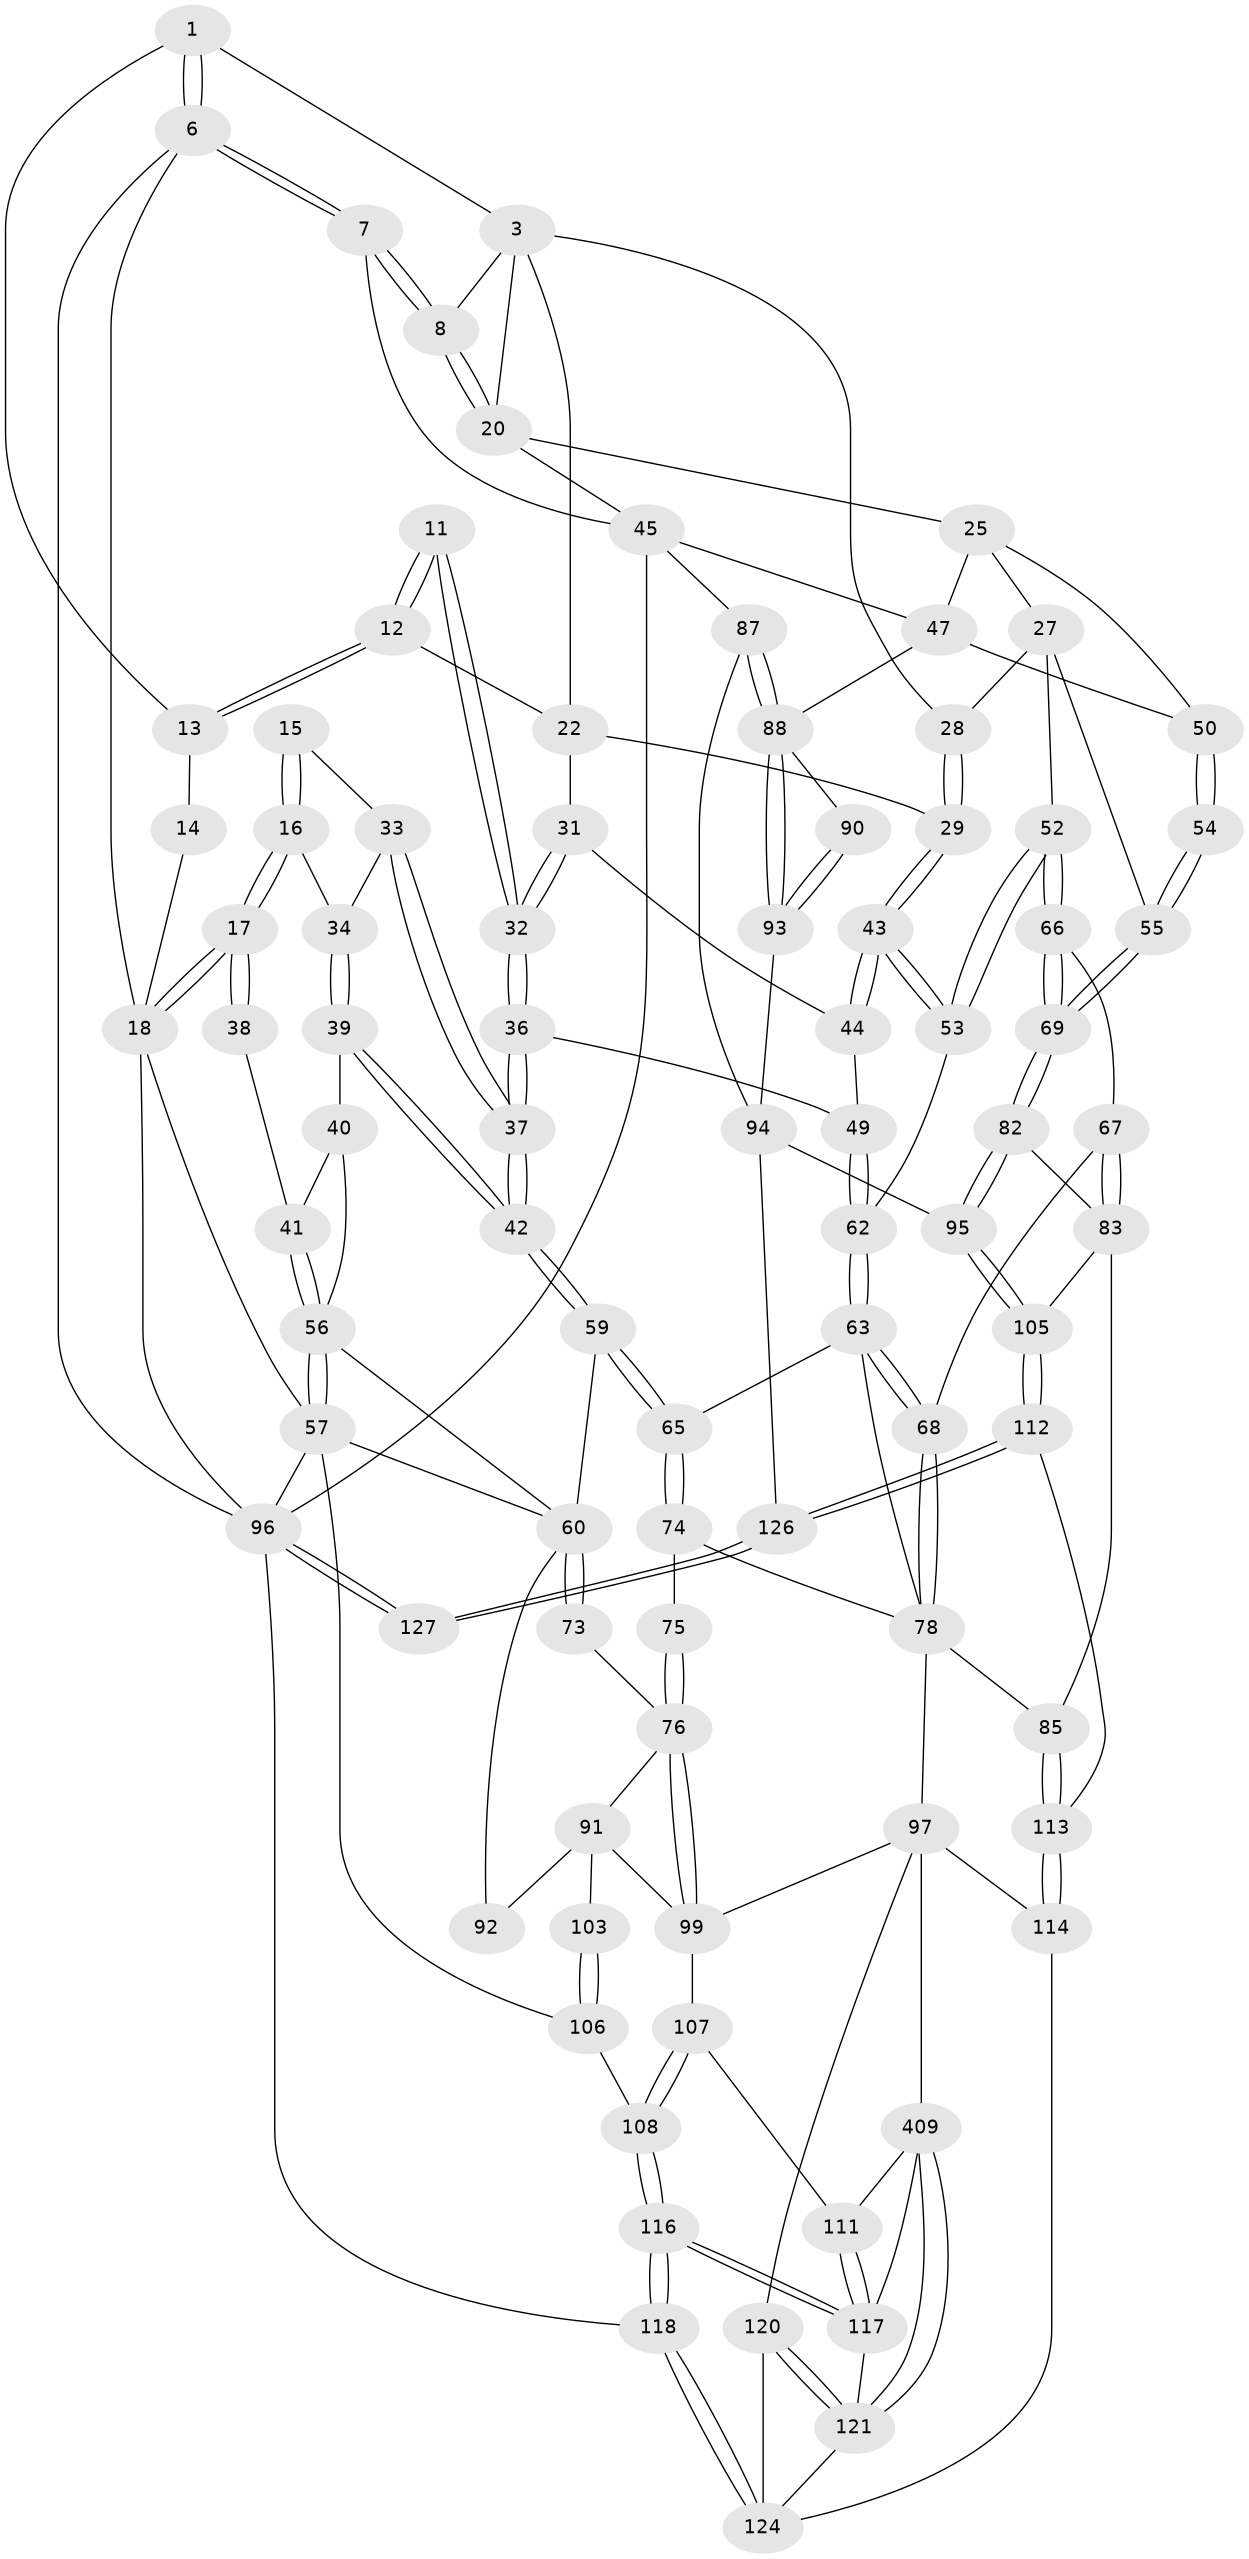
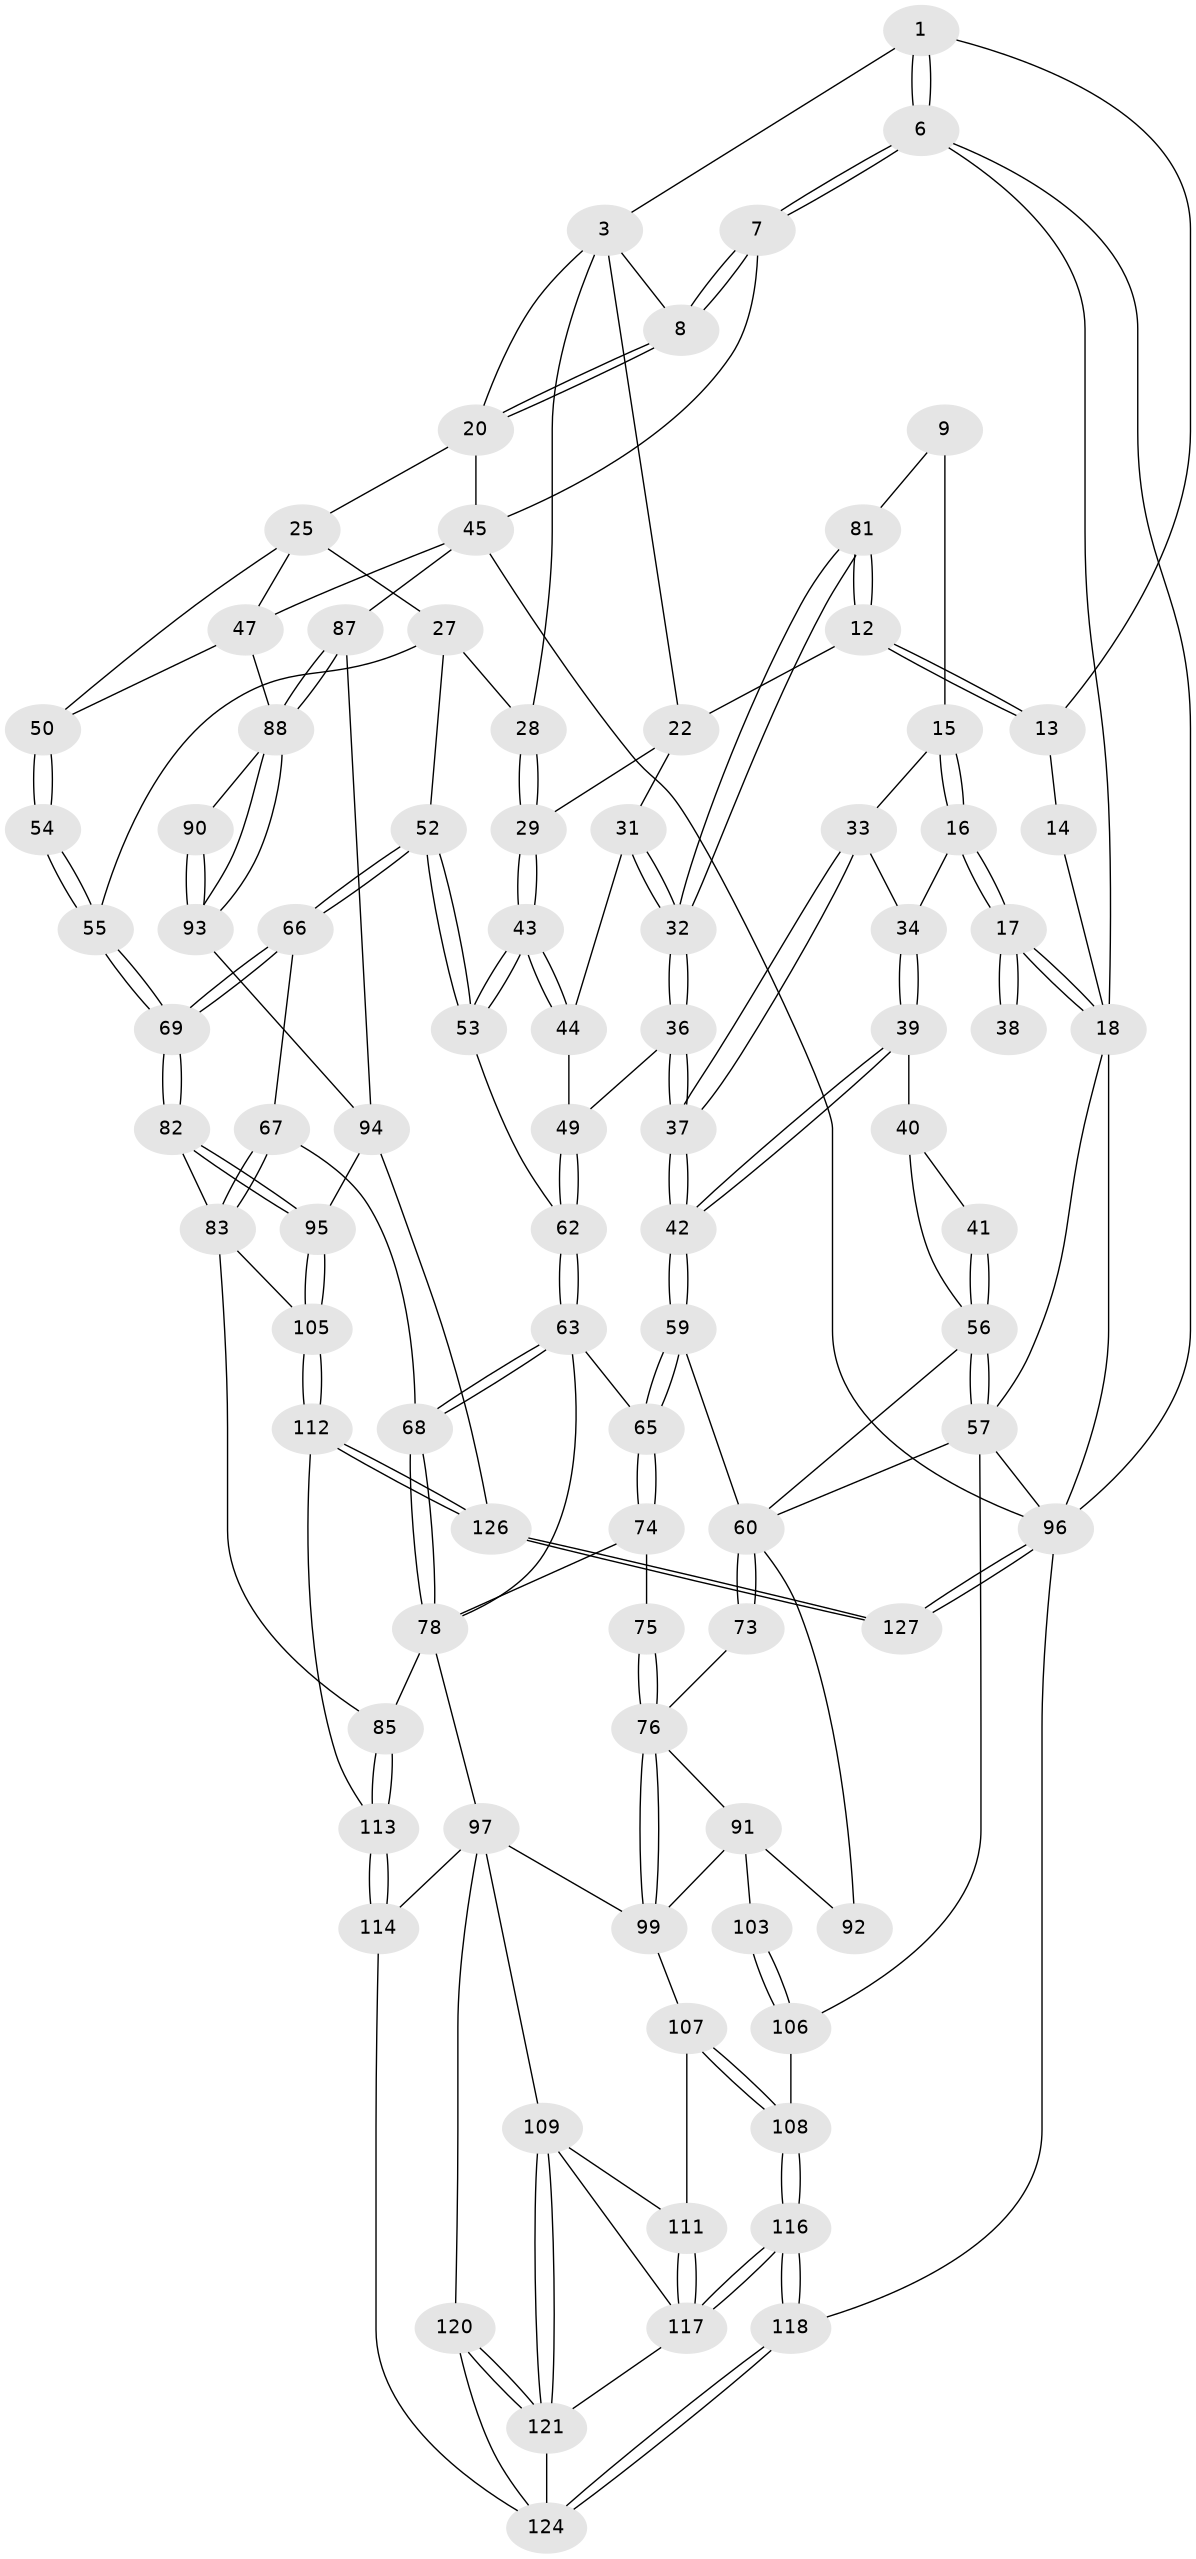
node "9": added
node "11": label "11" -> "81"
edge "38" -- "41": removed
node "409": label "409" -> "109"
